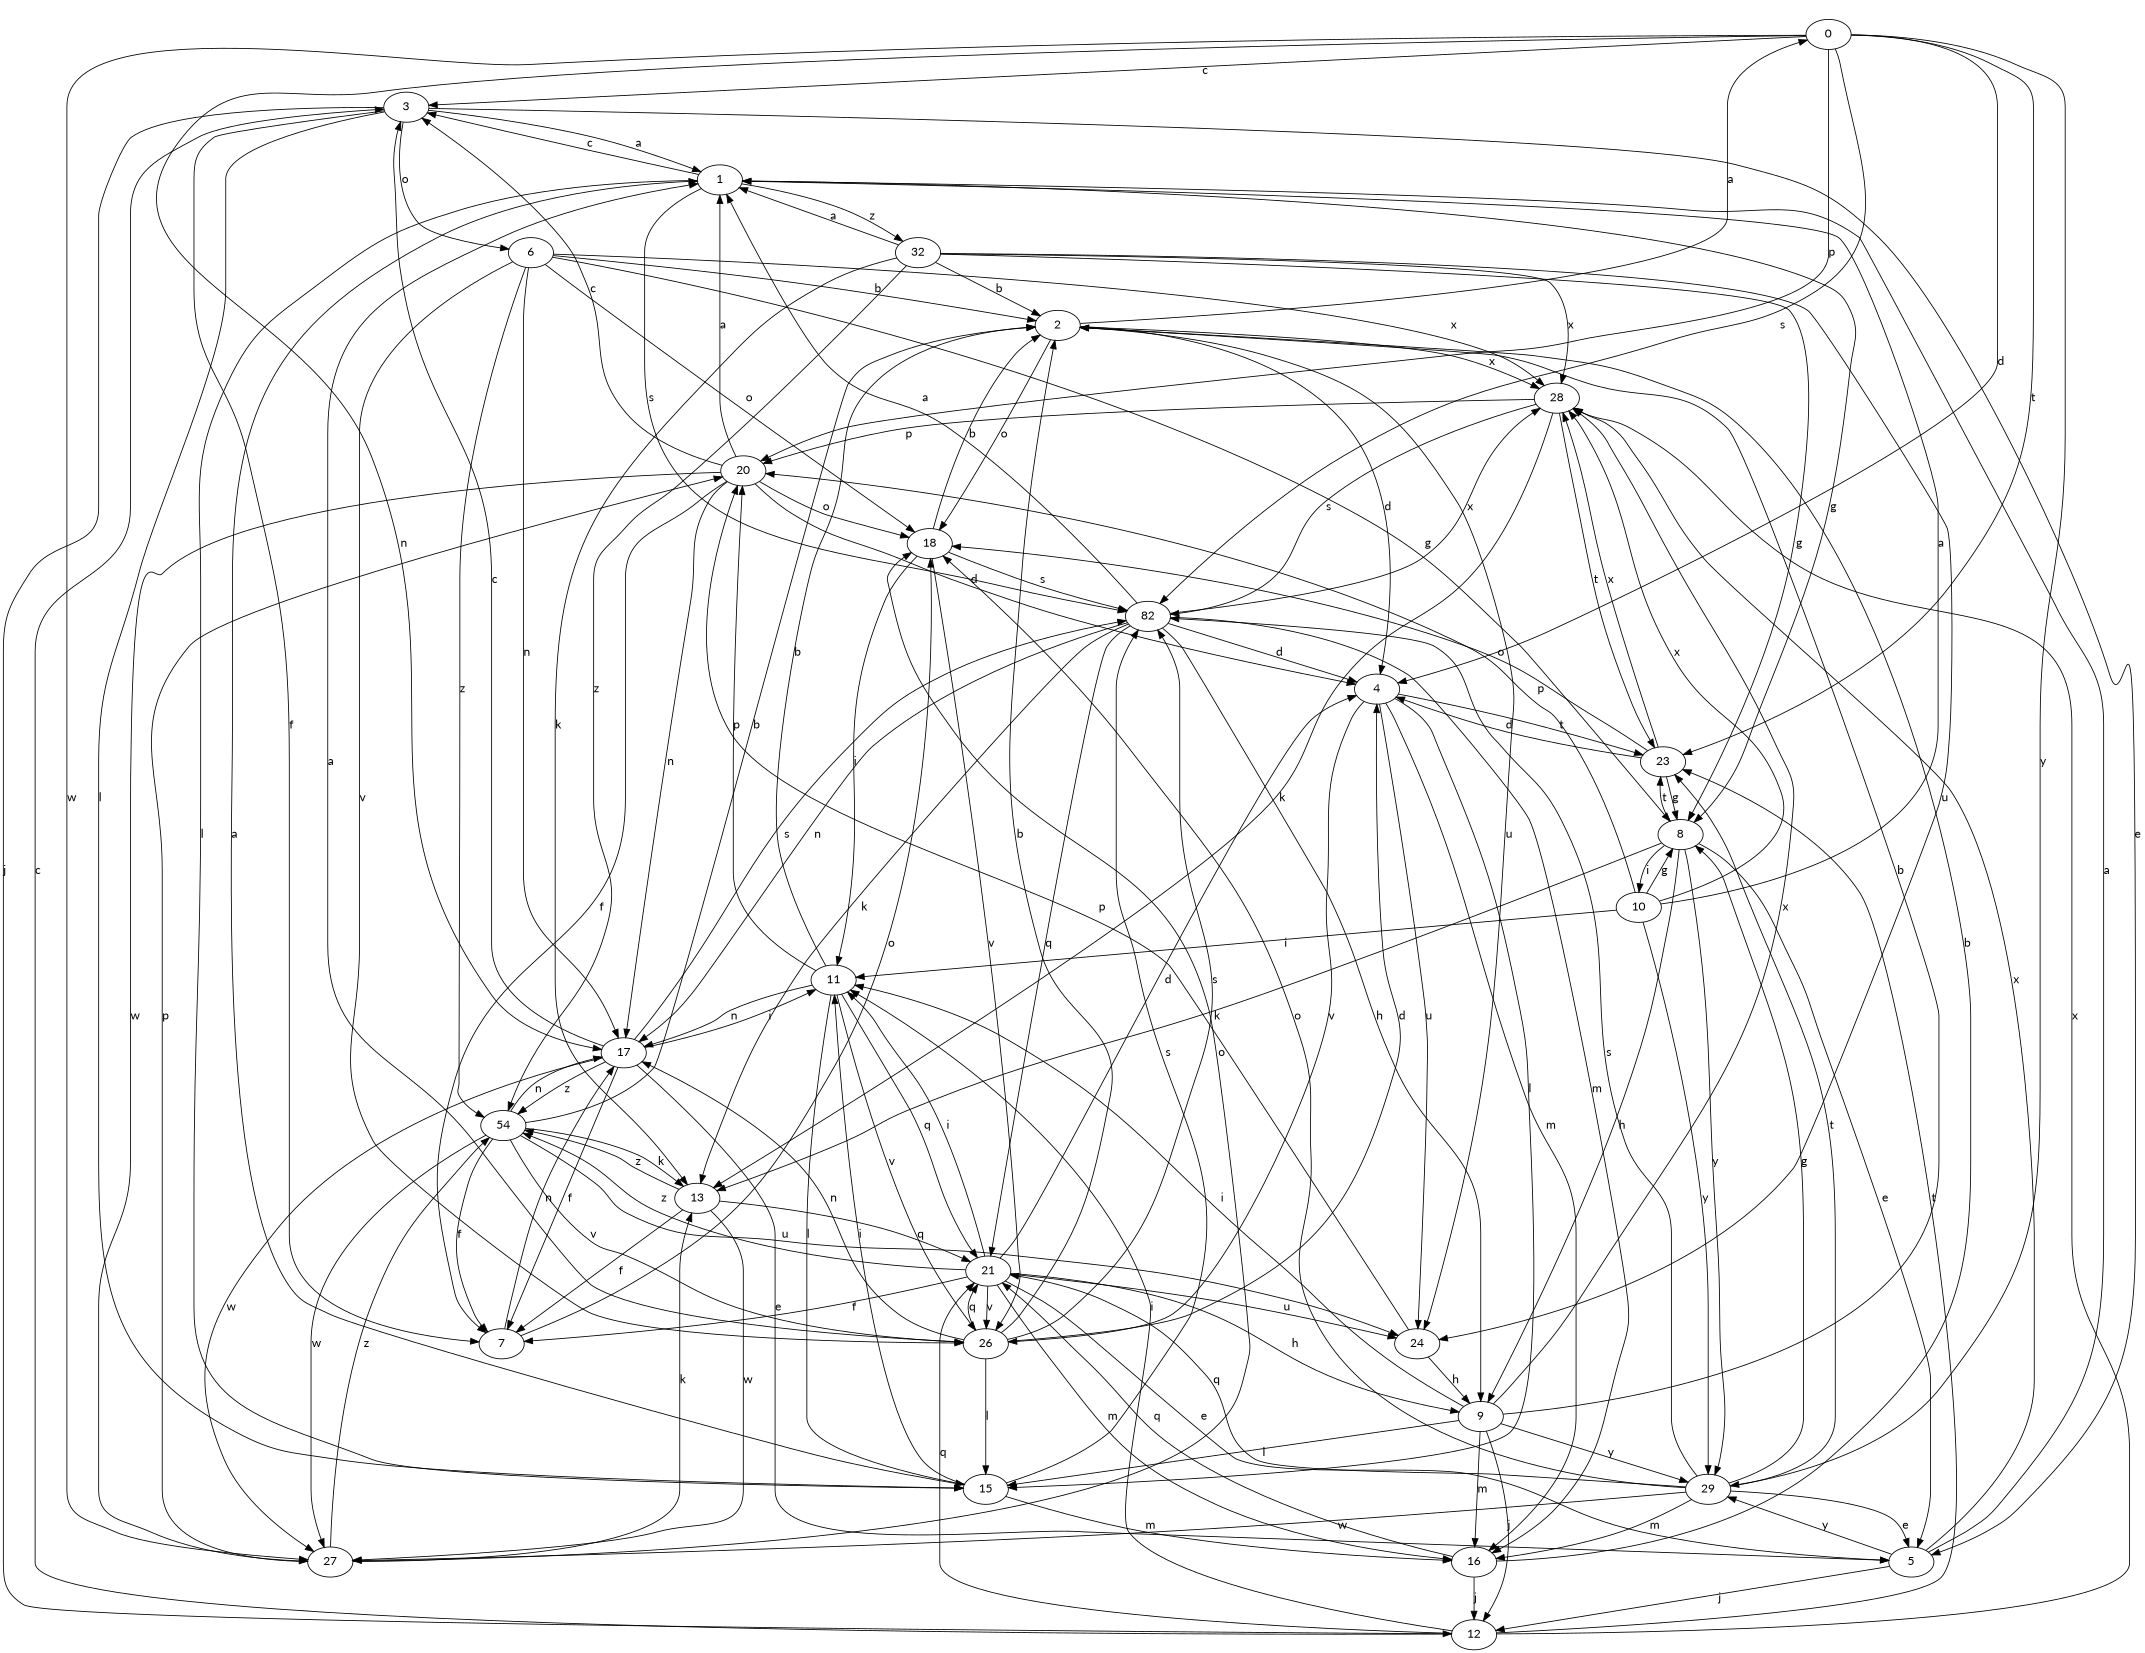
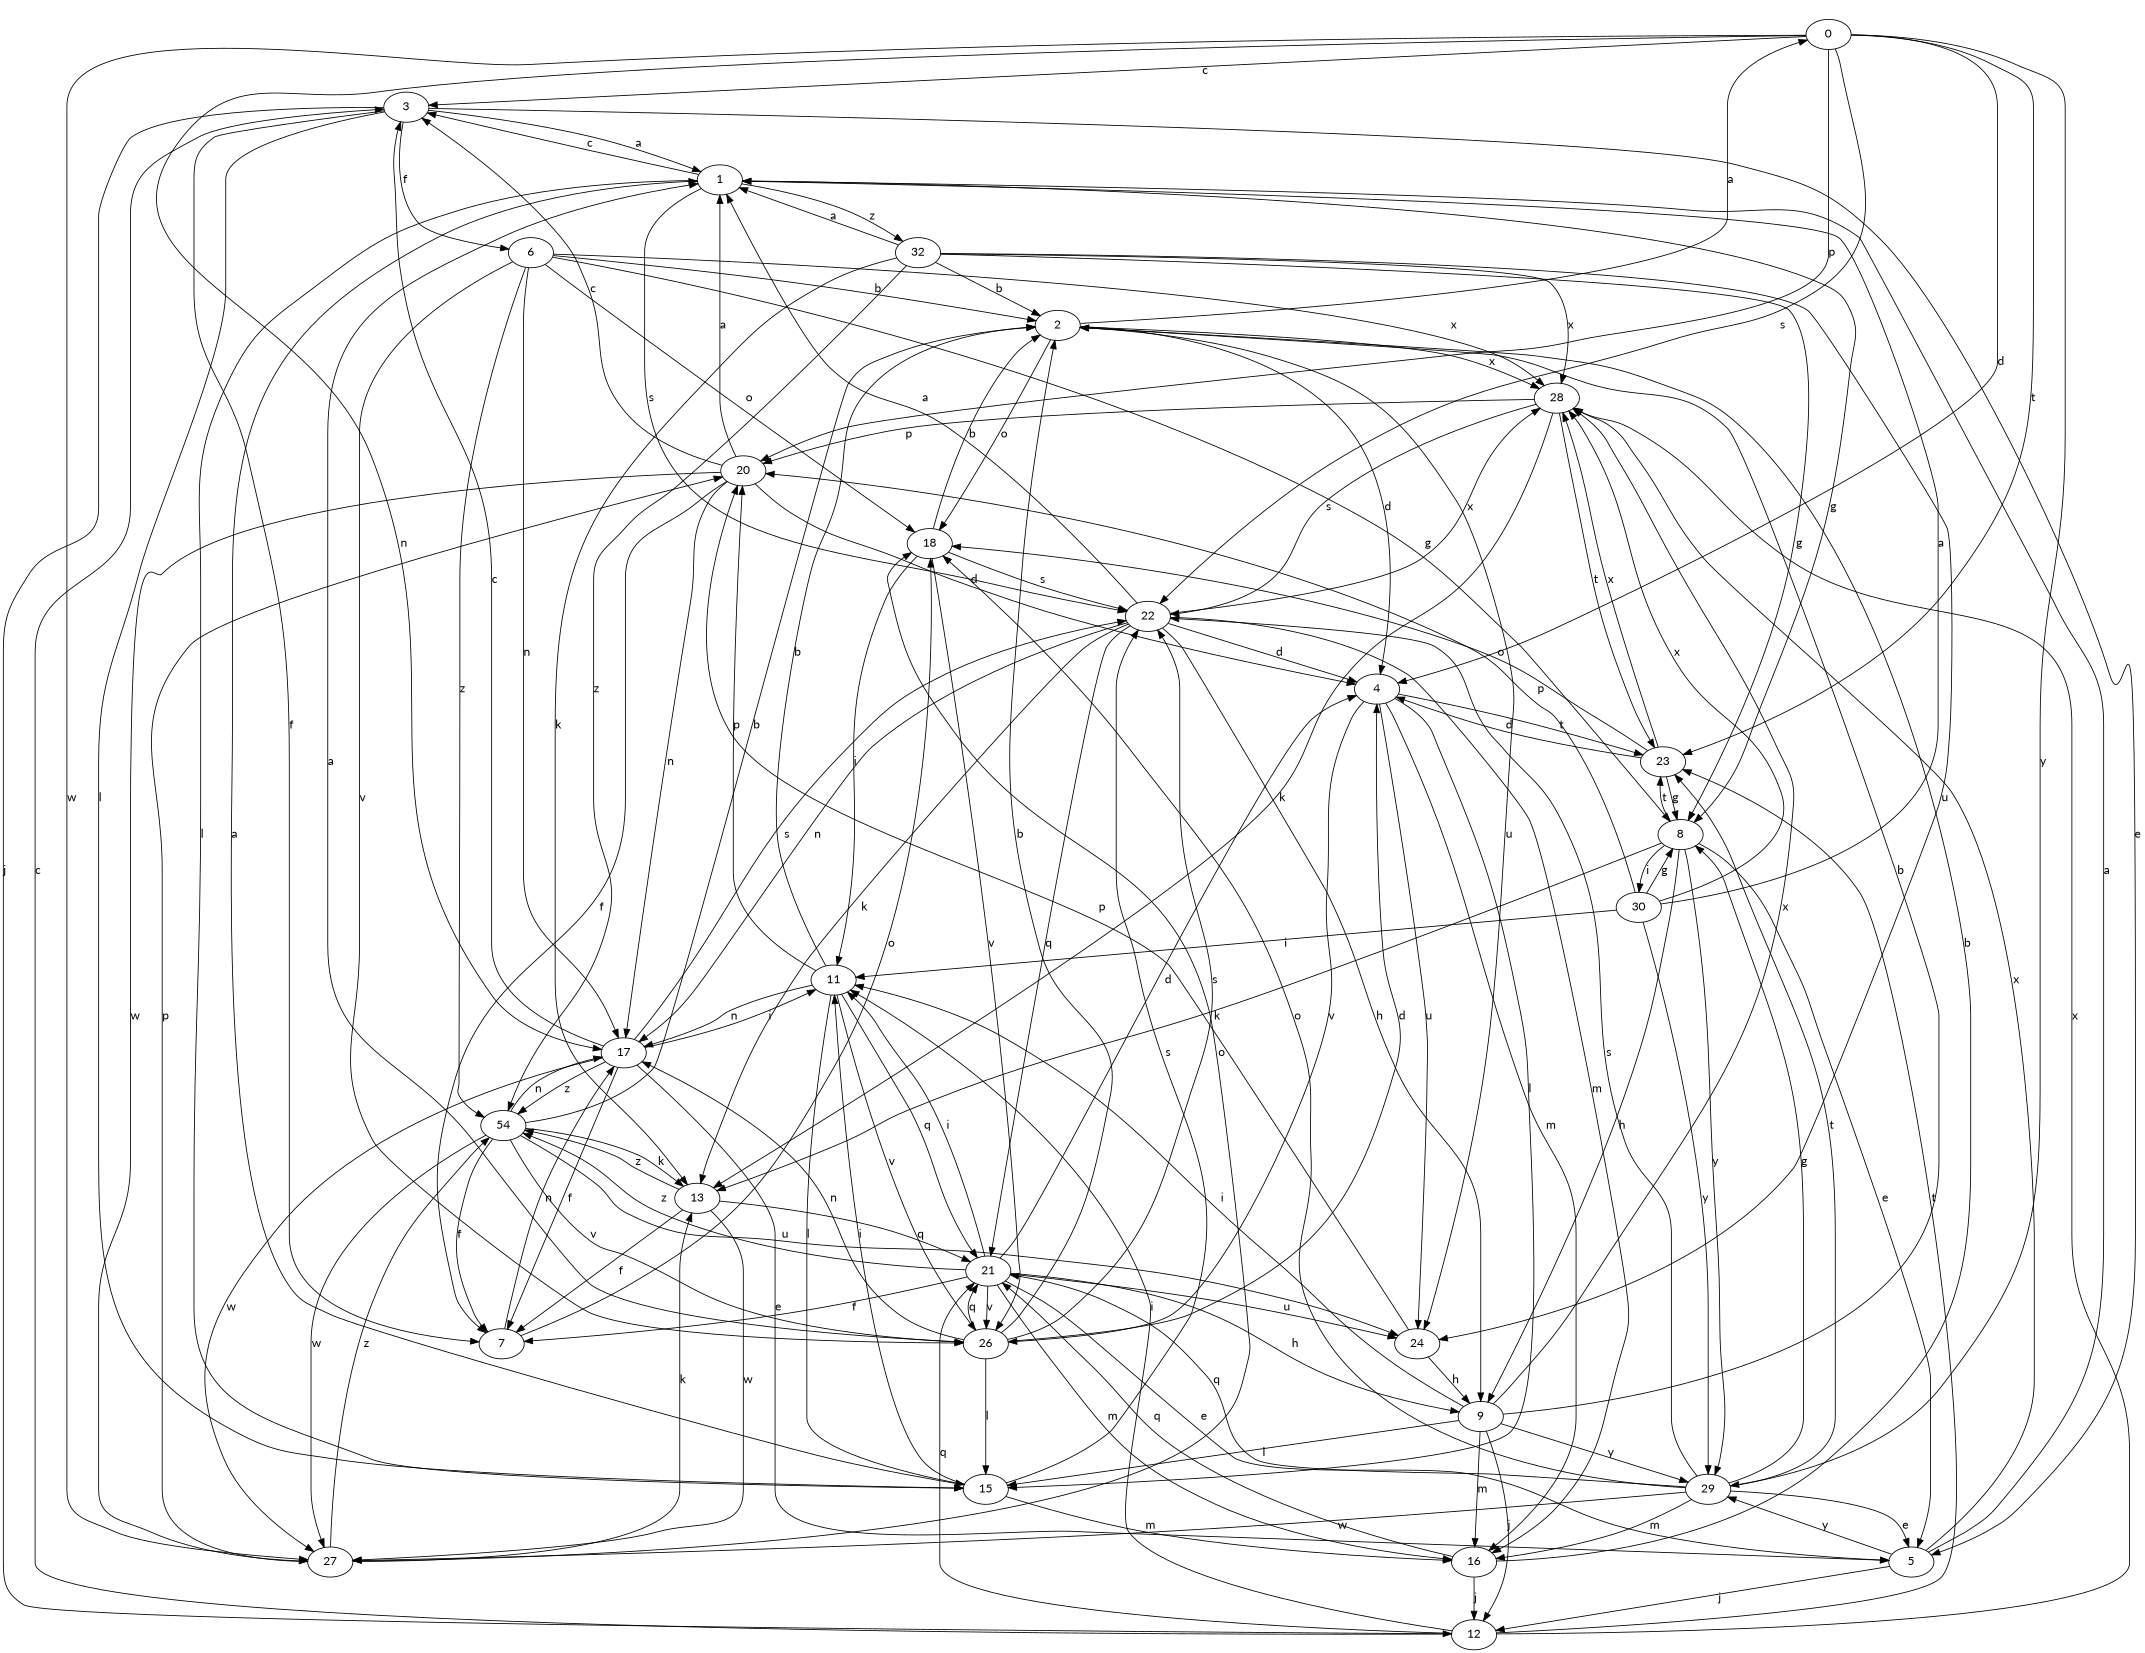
edge "3" -> "6": label "o" -> "f"
edge "20" -> "18": removed, label "o"
node "82": label "82" -> "22"
node "10": label "10" -> "30"
